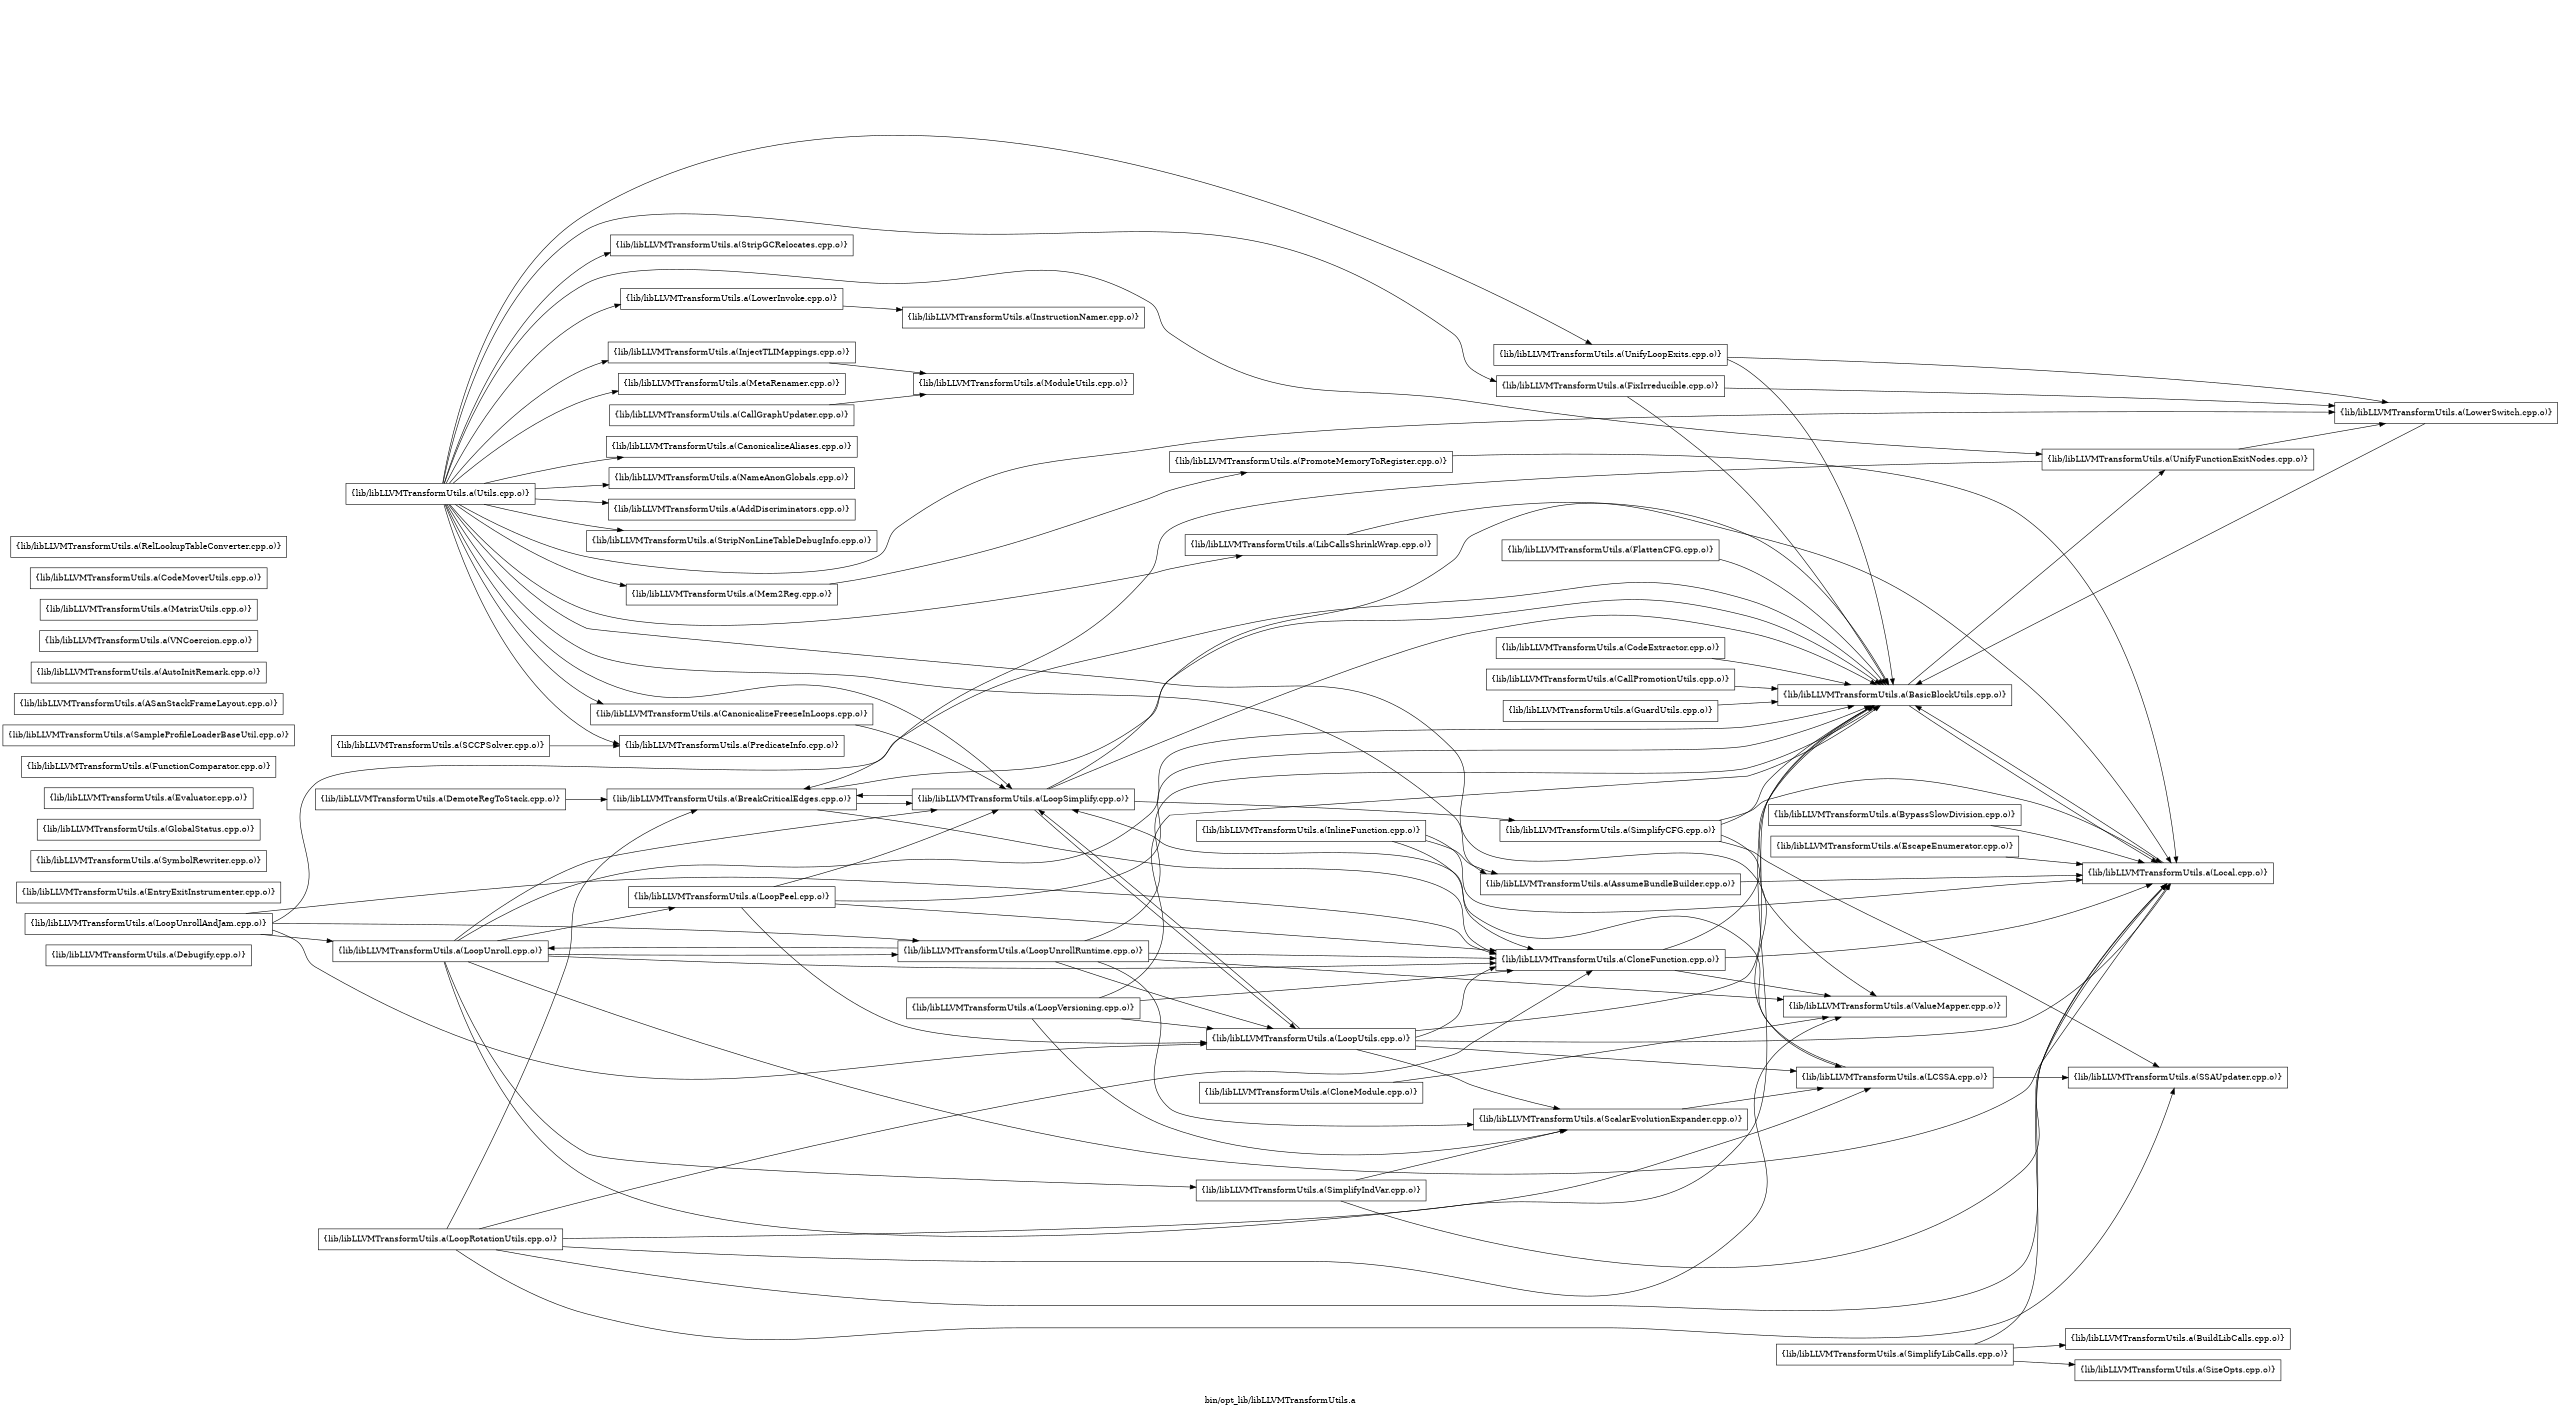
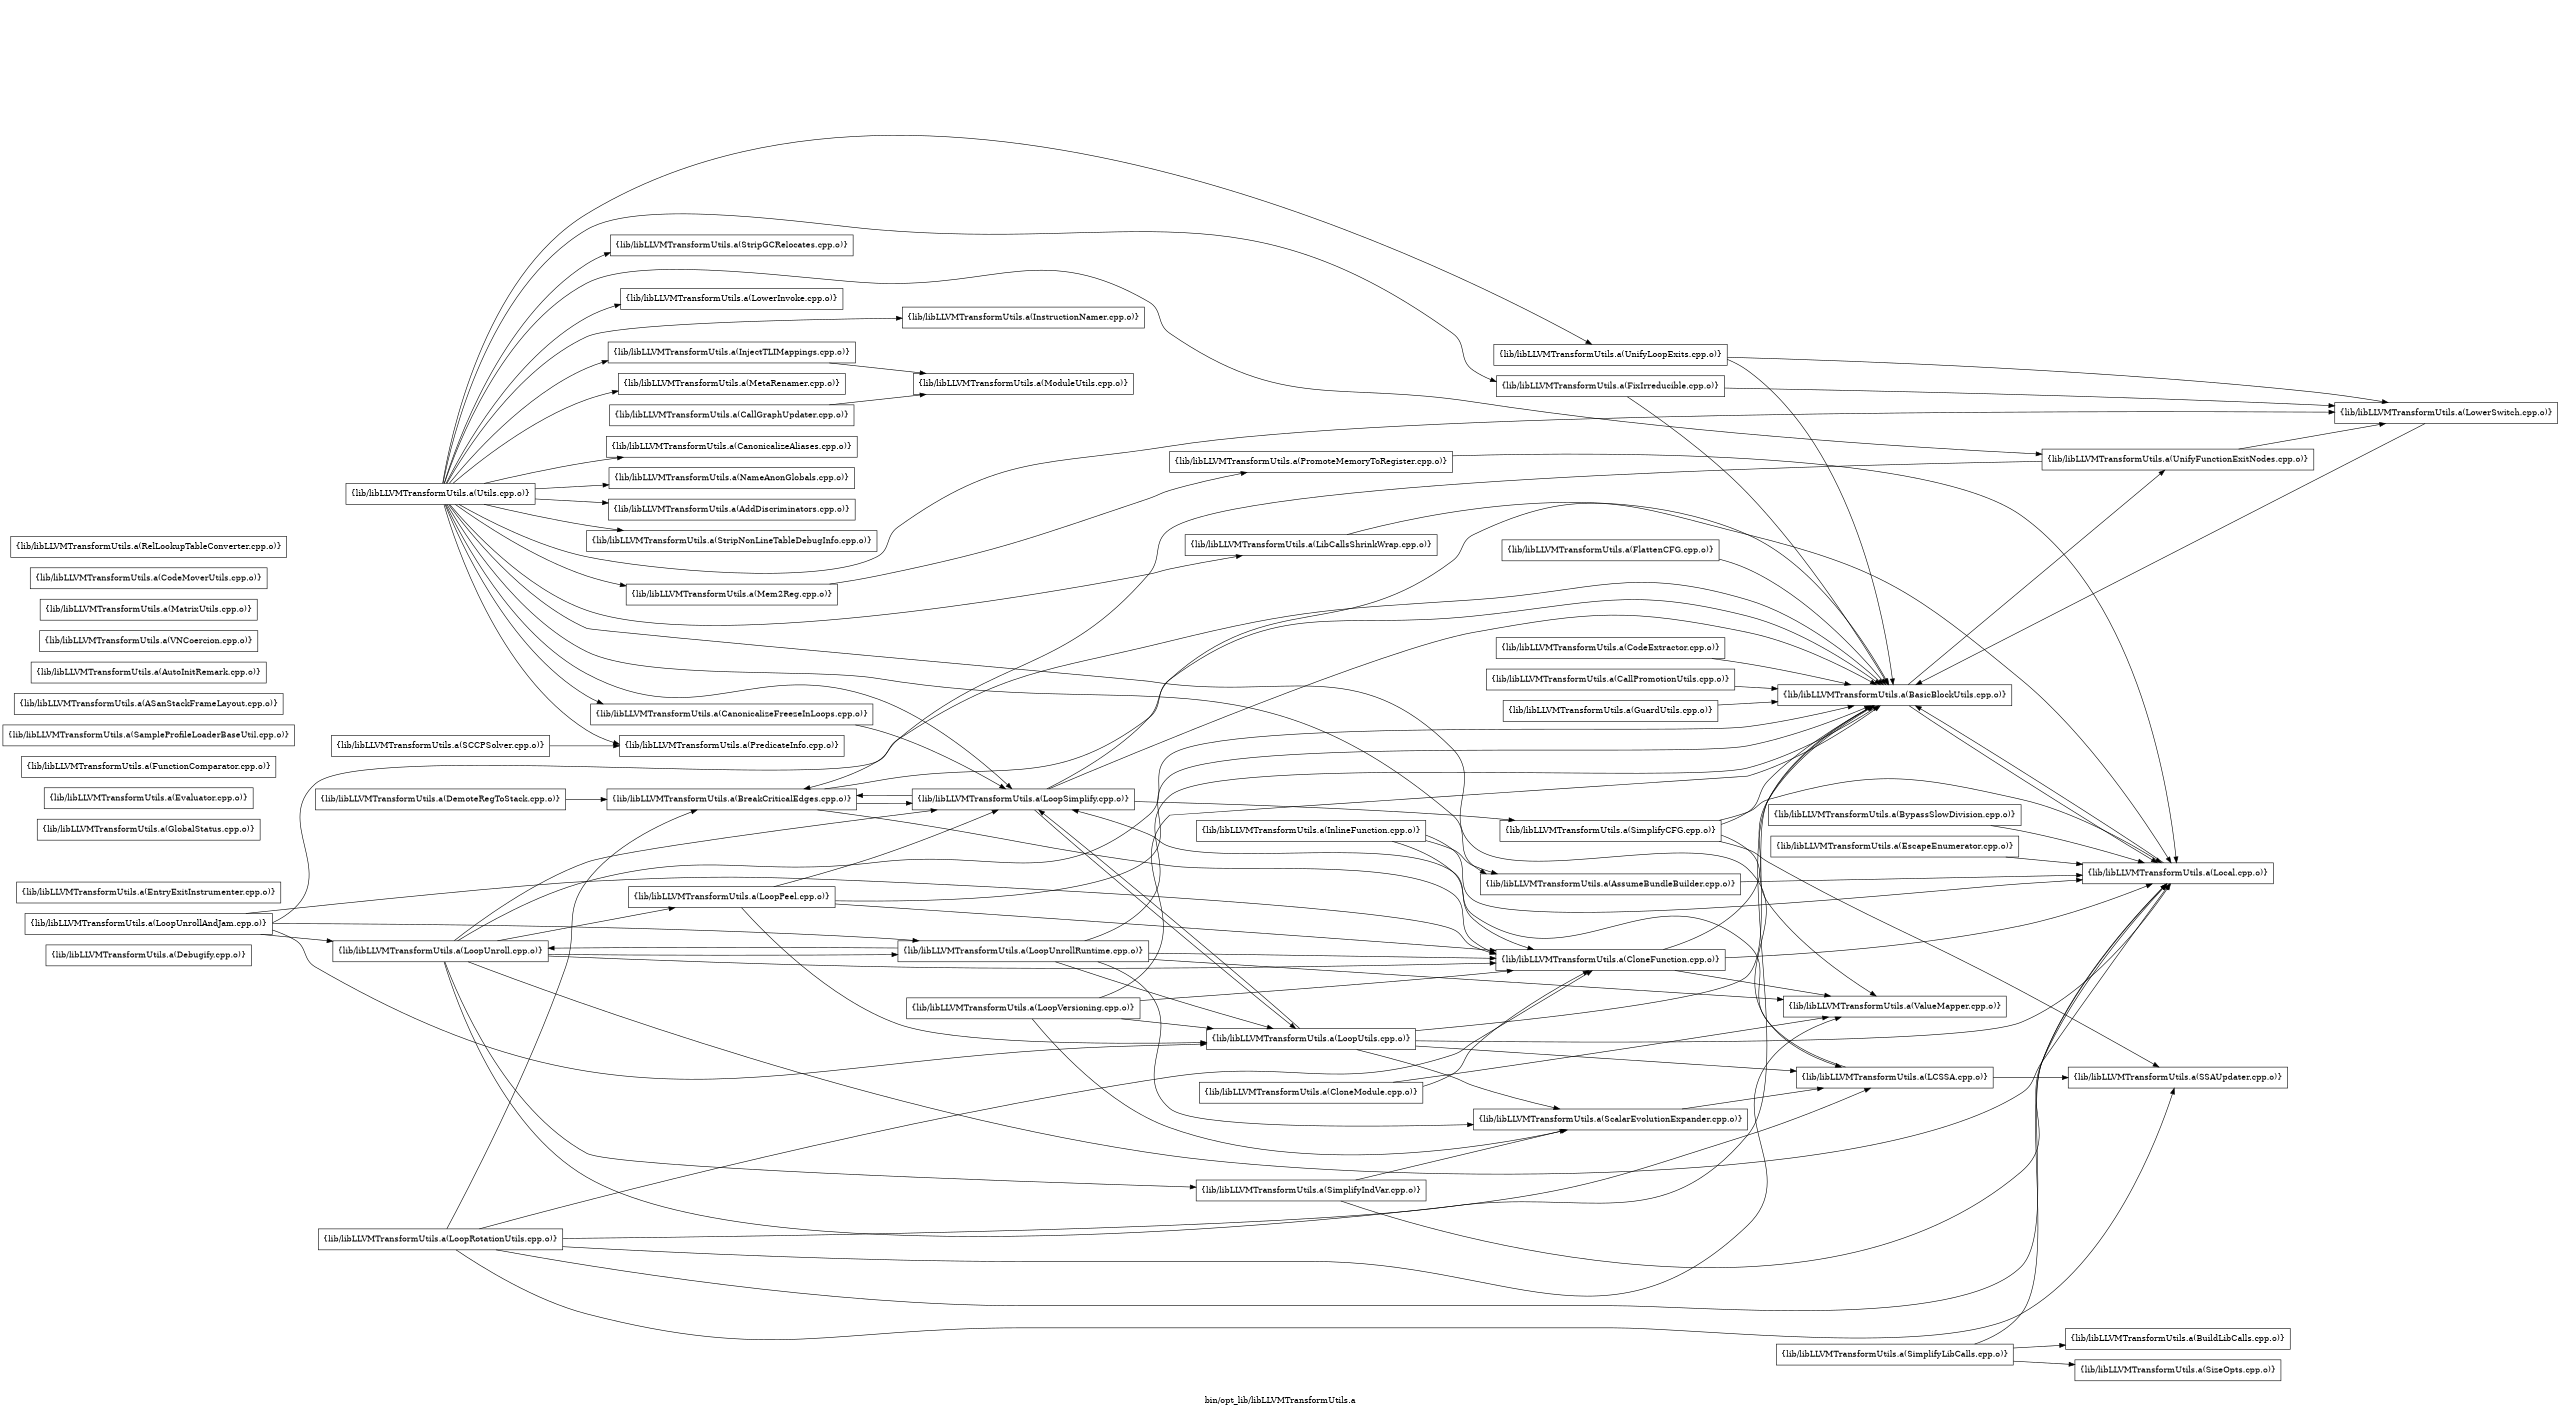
edge "{lib/libLLVMTransformUtils.a(LowerInvoke.cpp.o)}" -> "{lib/libLLVMTransformUtils.a(InstructionNamer.cpp.o)}": now "{lib/libLLVMTransformUtils.a(Utils.cpp.o)}" -> "{lib/libLLVMTransformUtils.a(InstructionNamer.cpp.o)}"
node "{lib/libLLVMTransformUtils.a(SymbolRewriter.cpp.o)}": removed
edge "{lib/libLLVMTransformUtils.a(LoopUtils.cpp.o)}" -> "{lib/libLLVMTransformUtils.a(CloneFunction.cpp.o)}": now "{lib/libLLVMTransformUtils.a(CloneModule.cpp.o)}" -> "{lib/libLLVMTransformUtils.a(CloneFunction.cpp.o)}"
